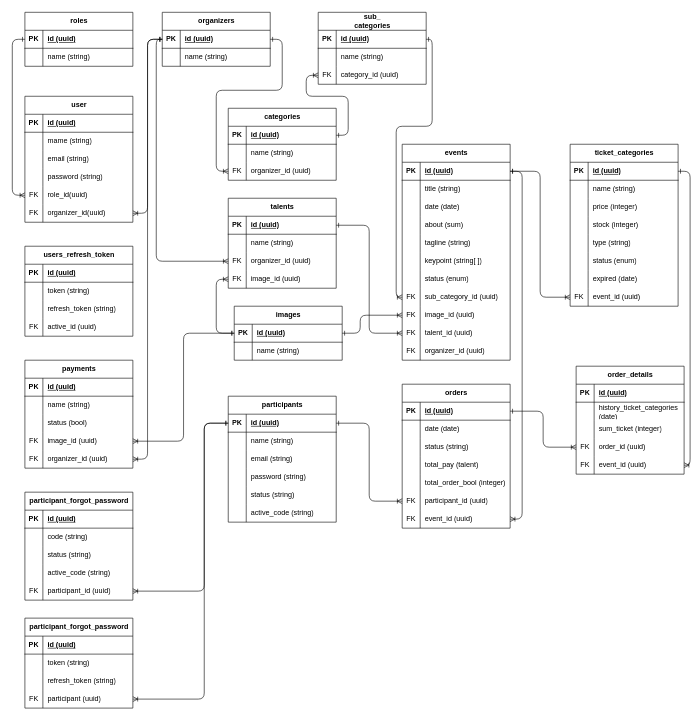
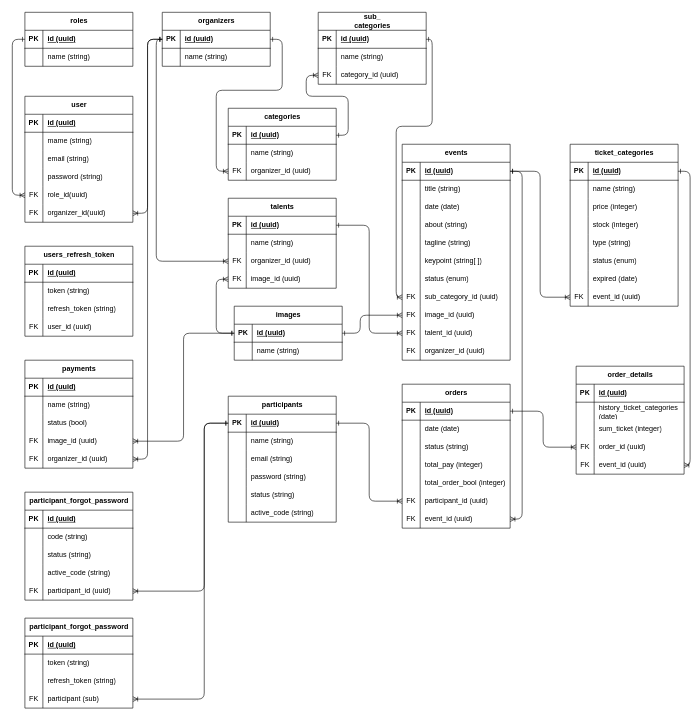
node "about (sum)": label "about (sum)" -> "about (string)"
node "active_id (uuid)": label "active_id (uuid)" -> "user_id (uuid)"
node "total_pay (talent)": label "total_pay (talent)" -> "total_pay (integer)"
node "participant (uuid)": label "participant (uuid)" -> "participant (sub)"
